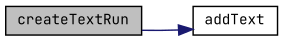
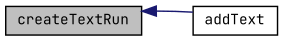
edge "createTextRun" -> "addText": reversed
